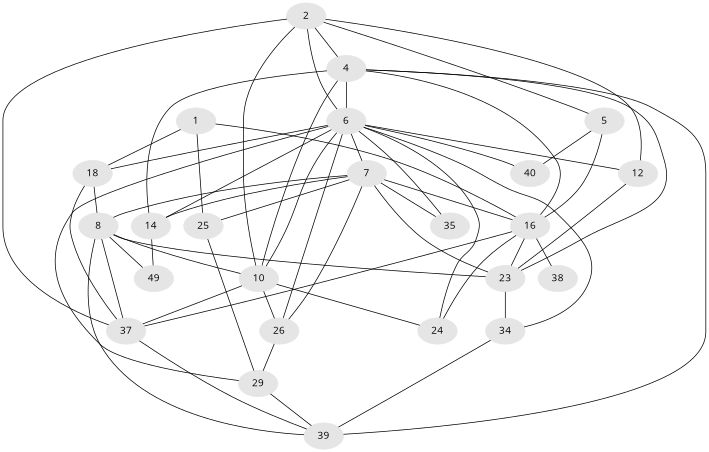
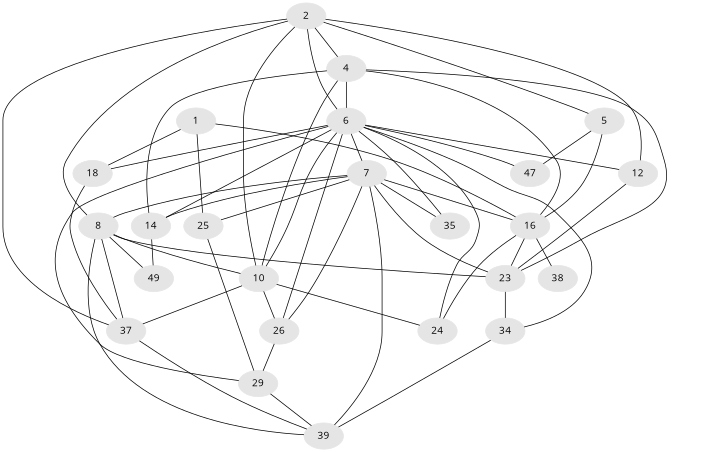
node "40": label "40" -> "47"
edge "18" -- "8": now "2" -- "8"
edge "4" -- "39": now "7" -- "39"
edge "16" -- "37": removed
